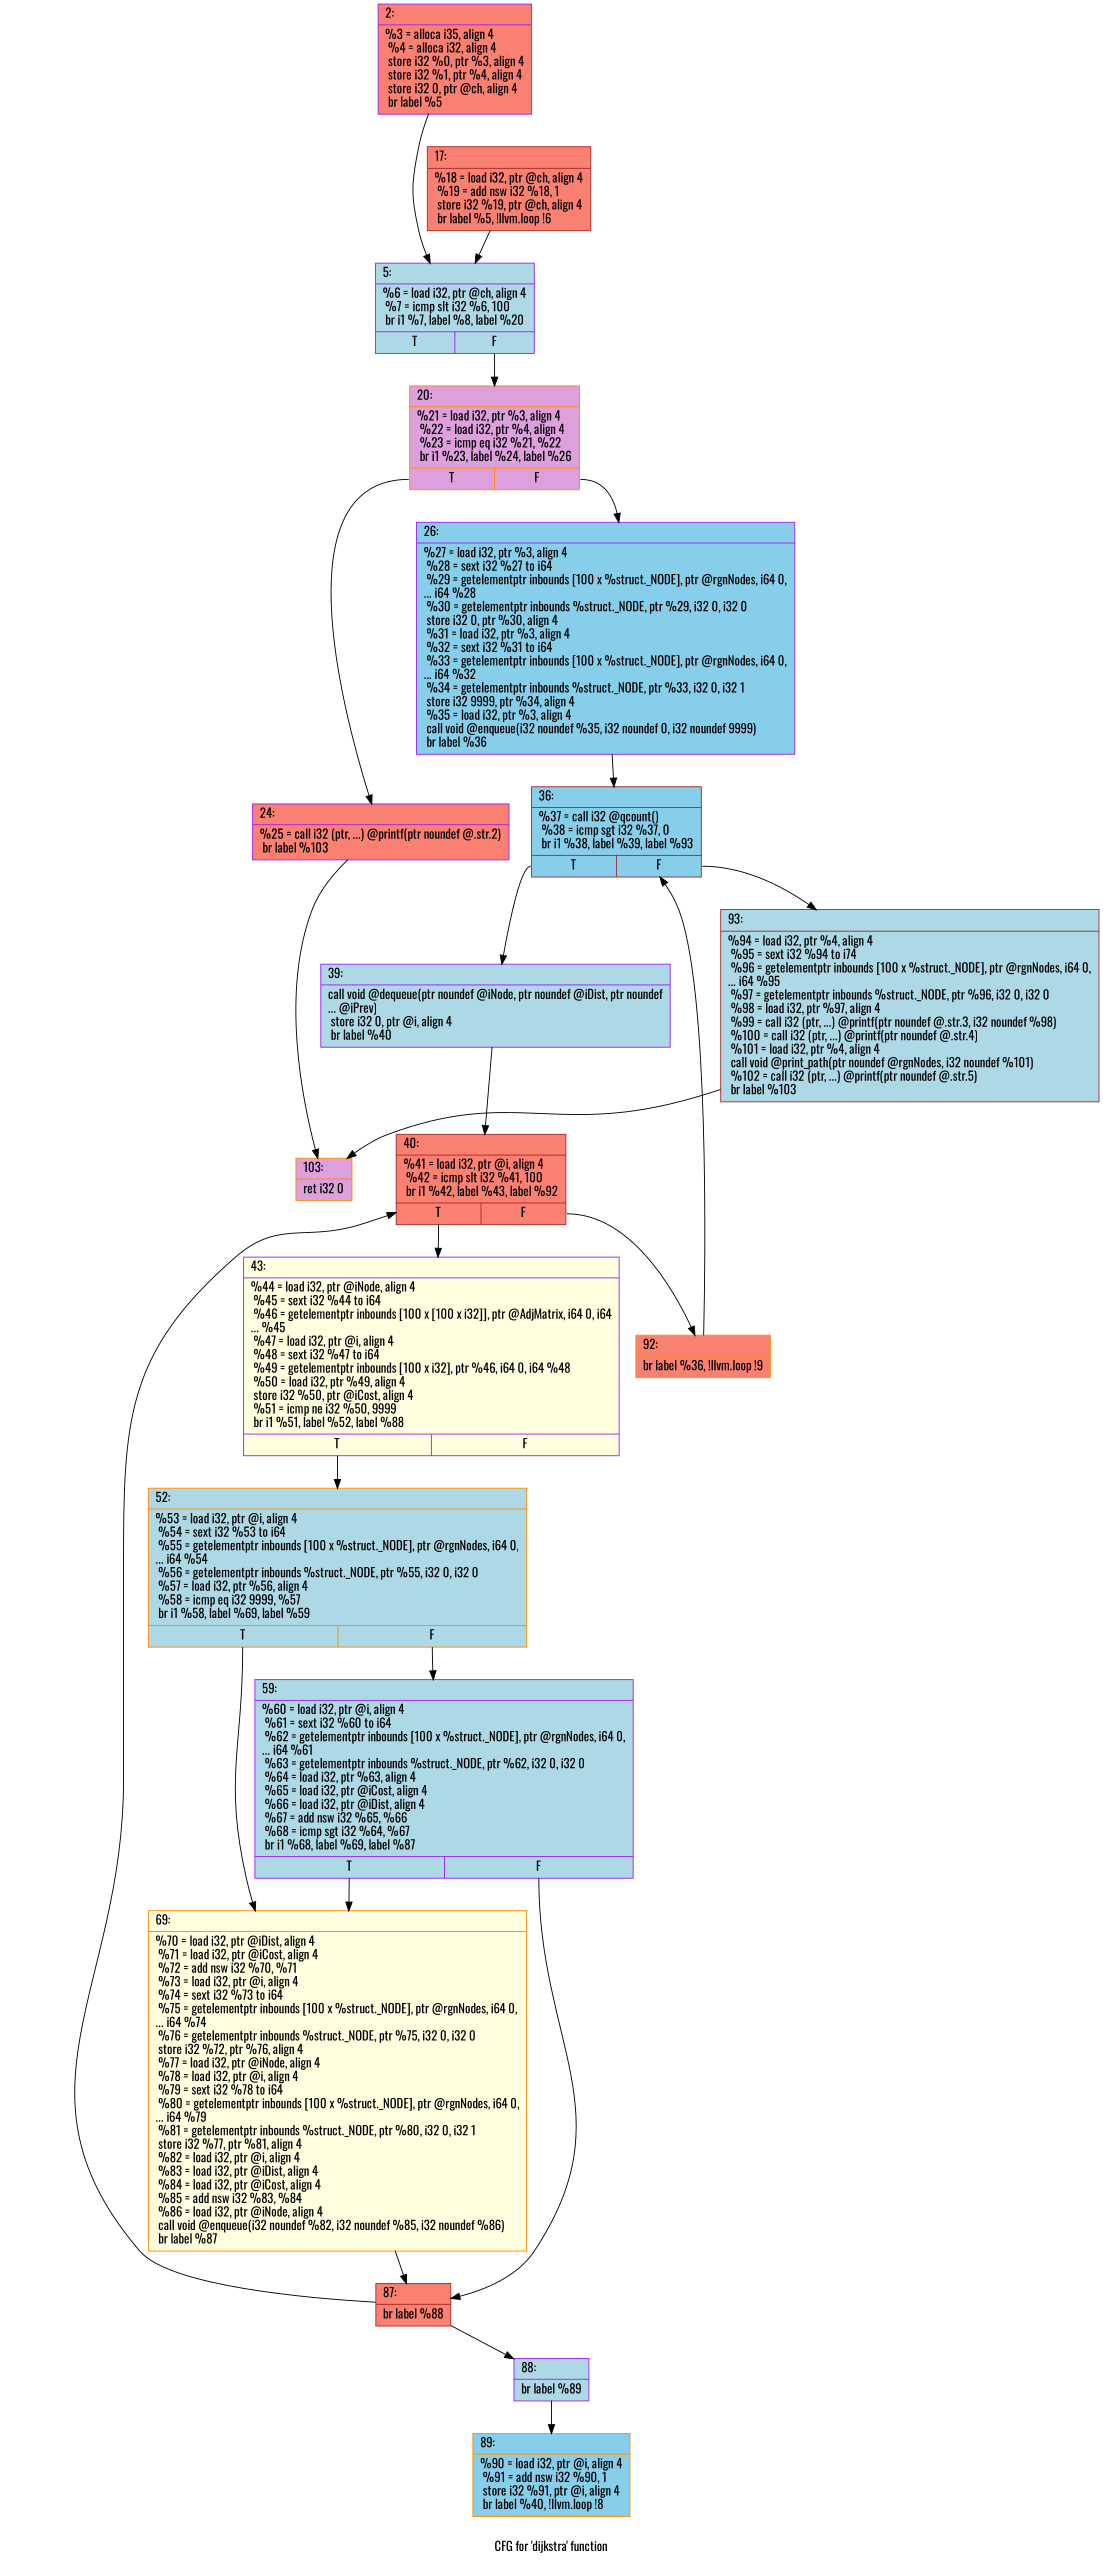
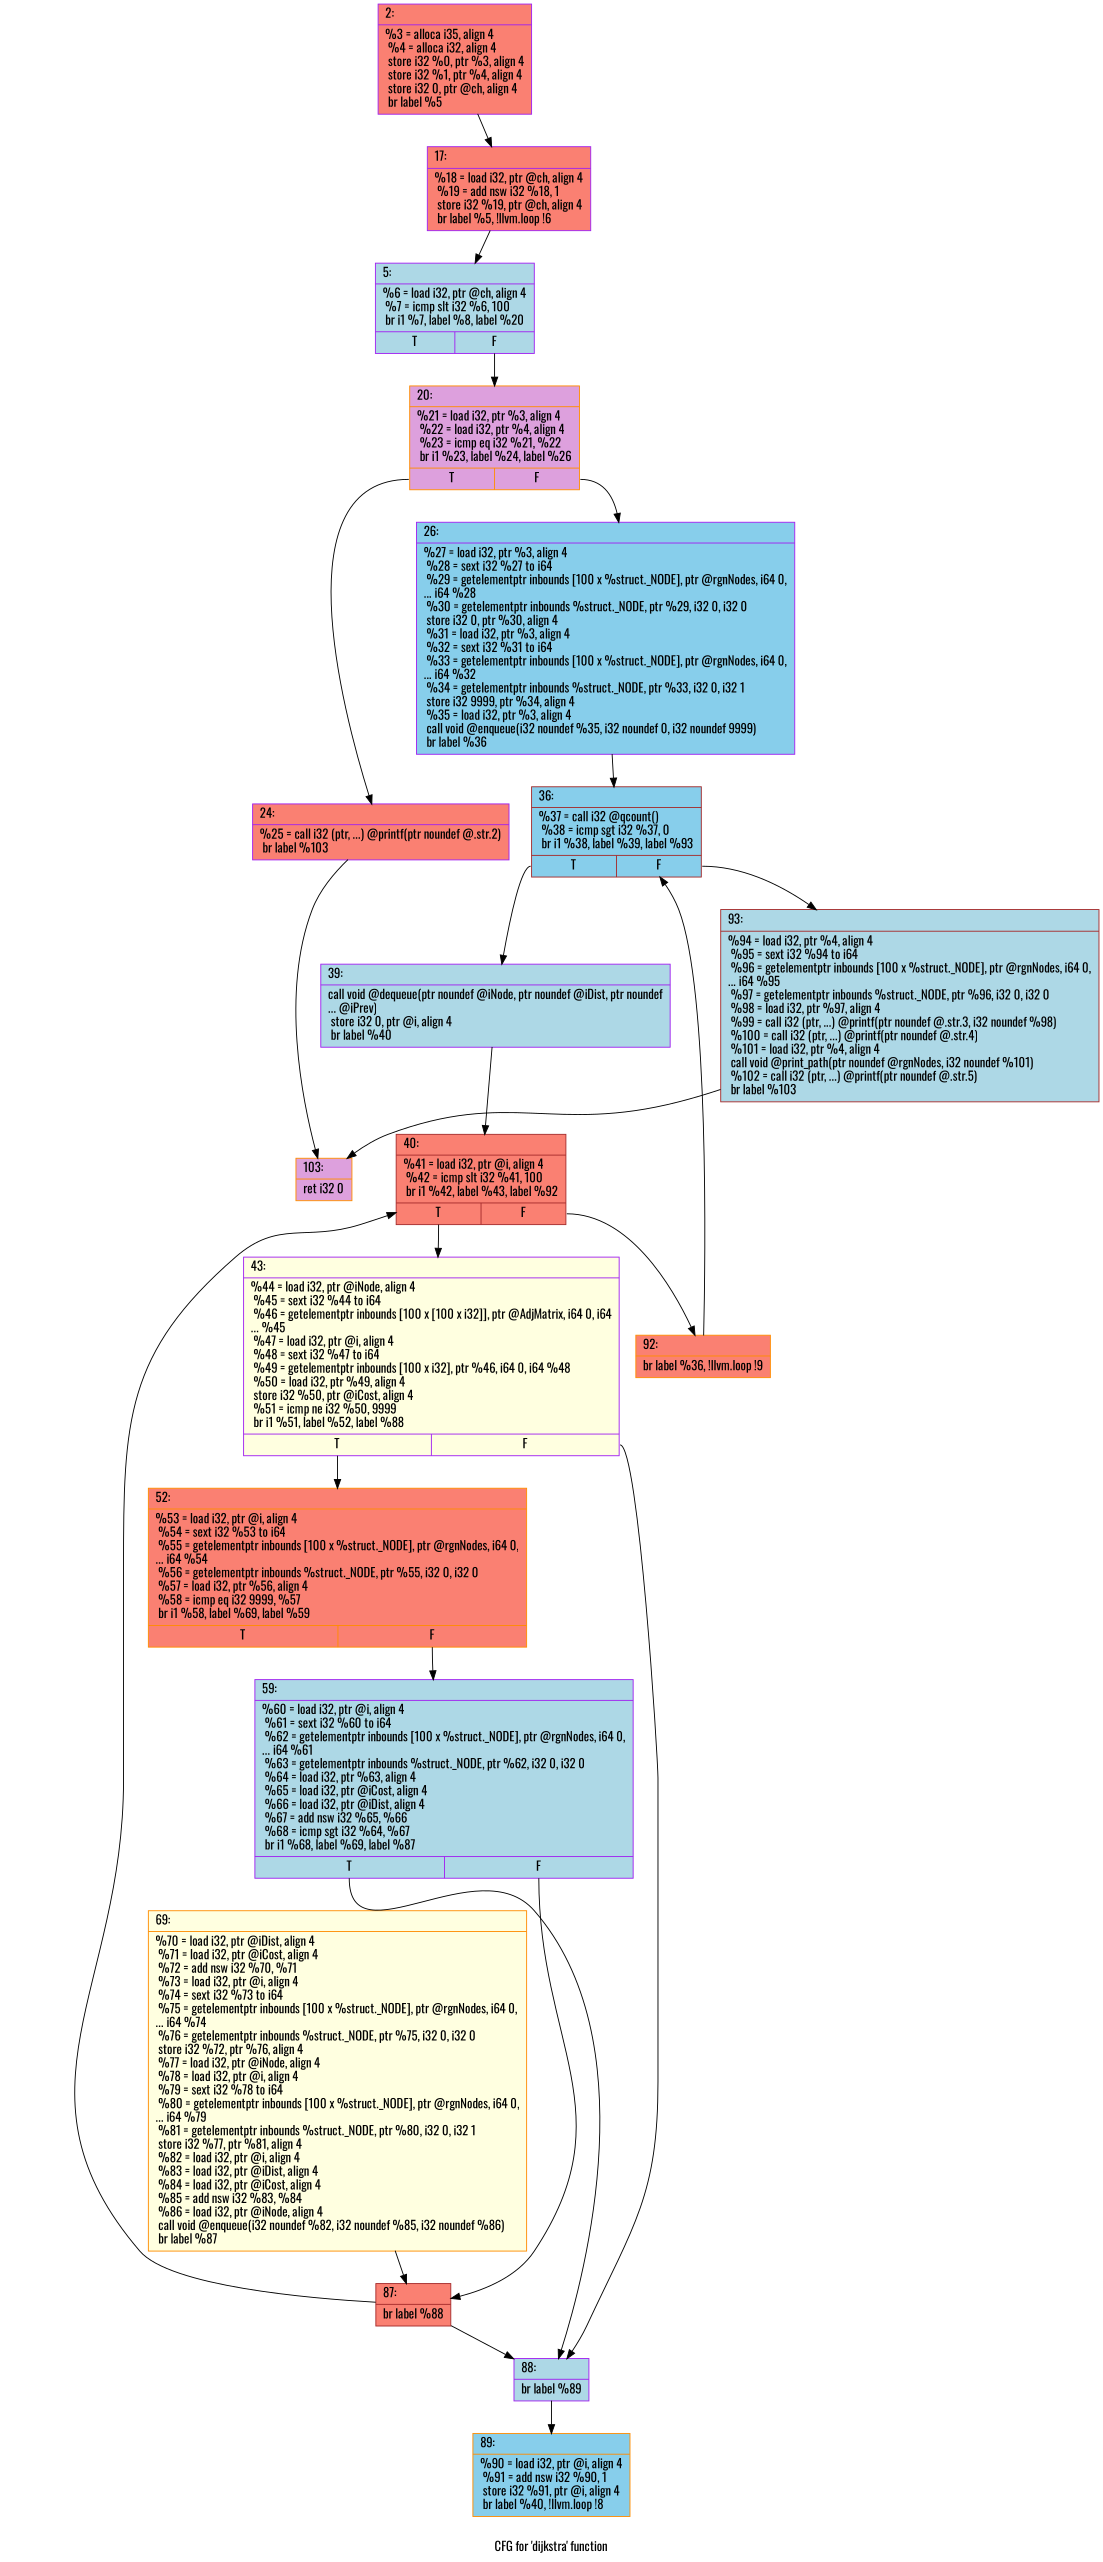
edge "2:" -> "5:": now "2:" -> "17:"
node "17:": color brown -> purple
node "93:": text "%95 = sext i32 %94 to i74" -> "%95 = sext i32 %94 to i64"
node "52:": fillcolor lightblue -> salmon
edge "52:" -> "69:": removed
edge "59:" -> "69:": now "59:" -> "88:"
edge "43:" -> "88:": added
